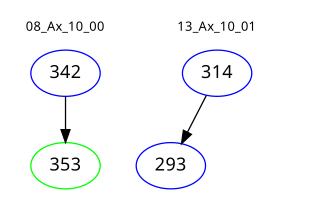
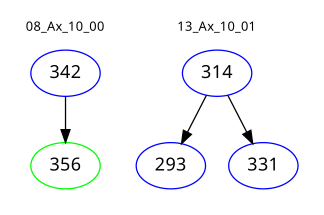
node "353": label "353" -> "356"
node "331": added
